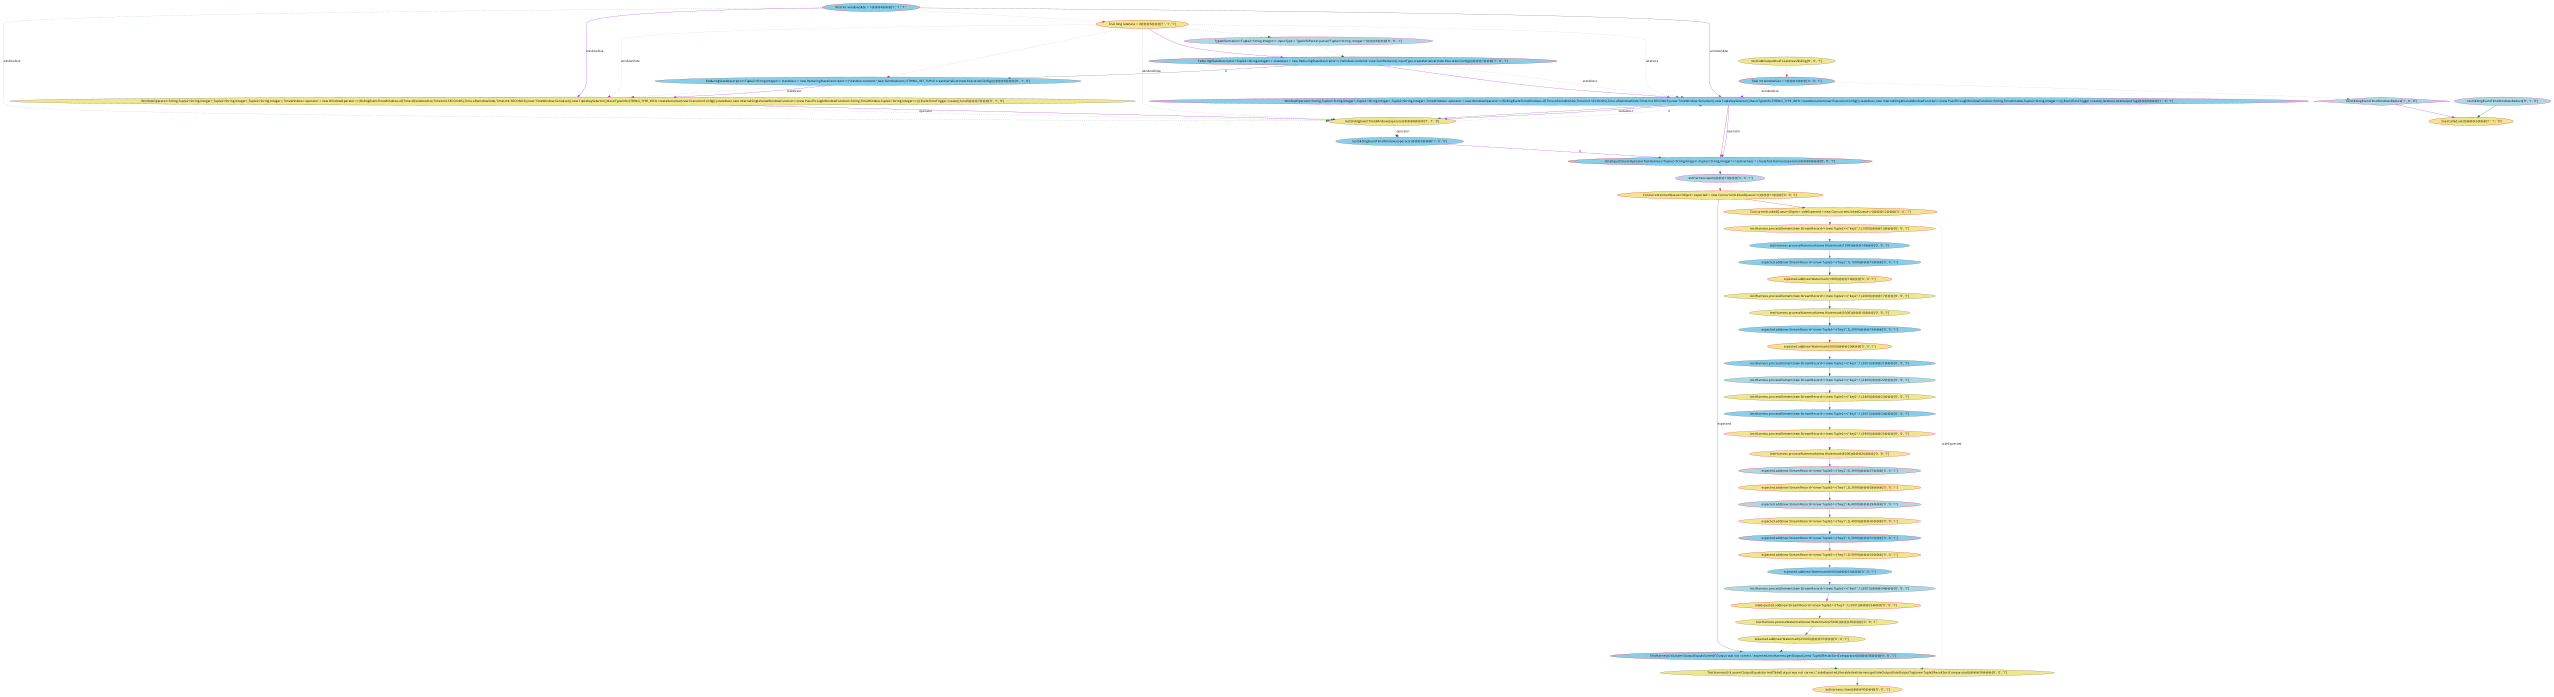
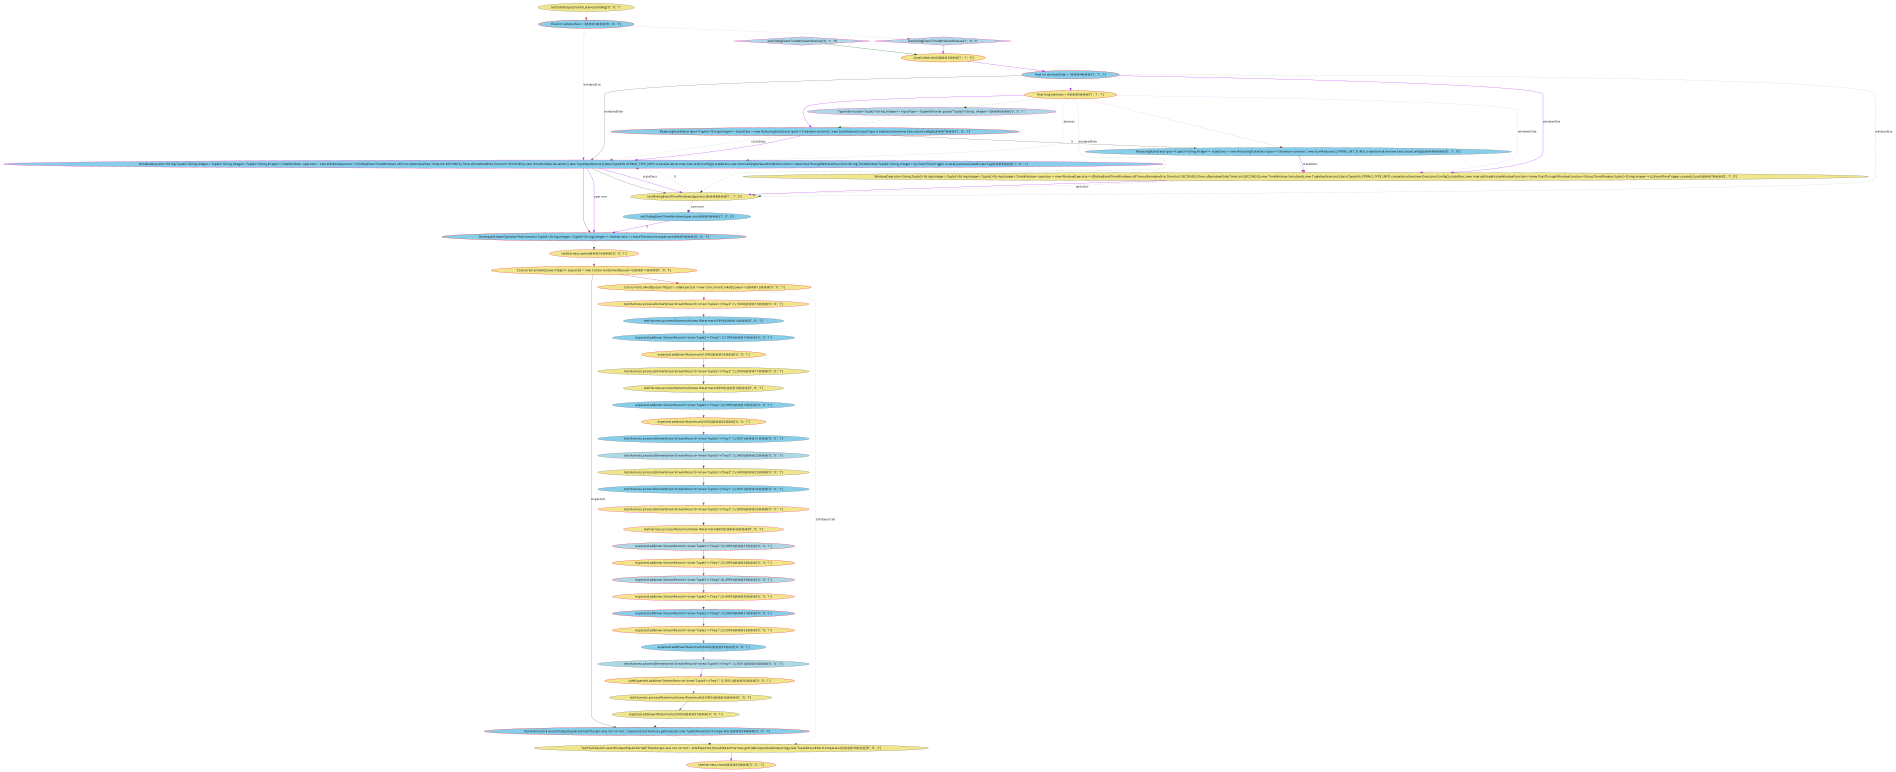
edge "closeCalled.set(0)@@@3@@@['1', '1', '0']" -> "final int windowSlide = 1@@@4@@@['1', '1', '1']": added
node "testSlidingEventTimeWindowsReduce['0', '1', '0']": shape ellipse -> diamond
node "testHarness.open()@@@10@@@['0', '0', '1']": fillcolor lightblue -> khaki
